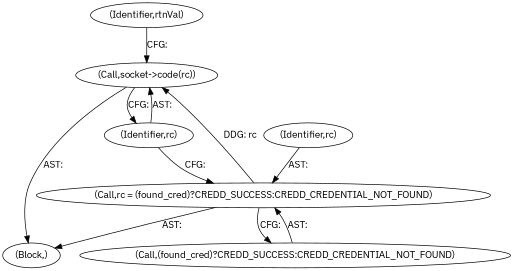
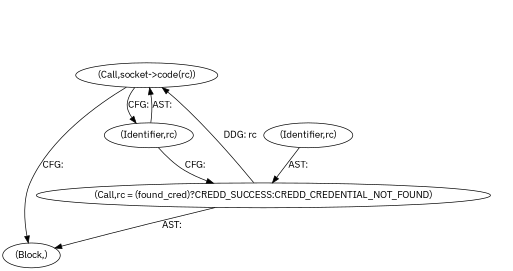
node "(Identifier,rtnVal)": removed
edge "(Call,socket->code(rc))" -> "(Block,)": label "AST: " -> "CFG: "
node "(Call,(found_cred)?CREDD_SUCCESS:CREDD_CREDENTIAL_NOT_FOUND)": removed
